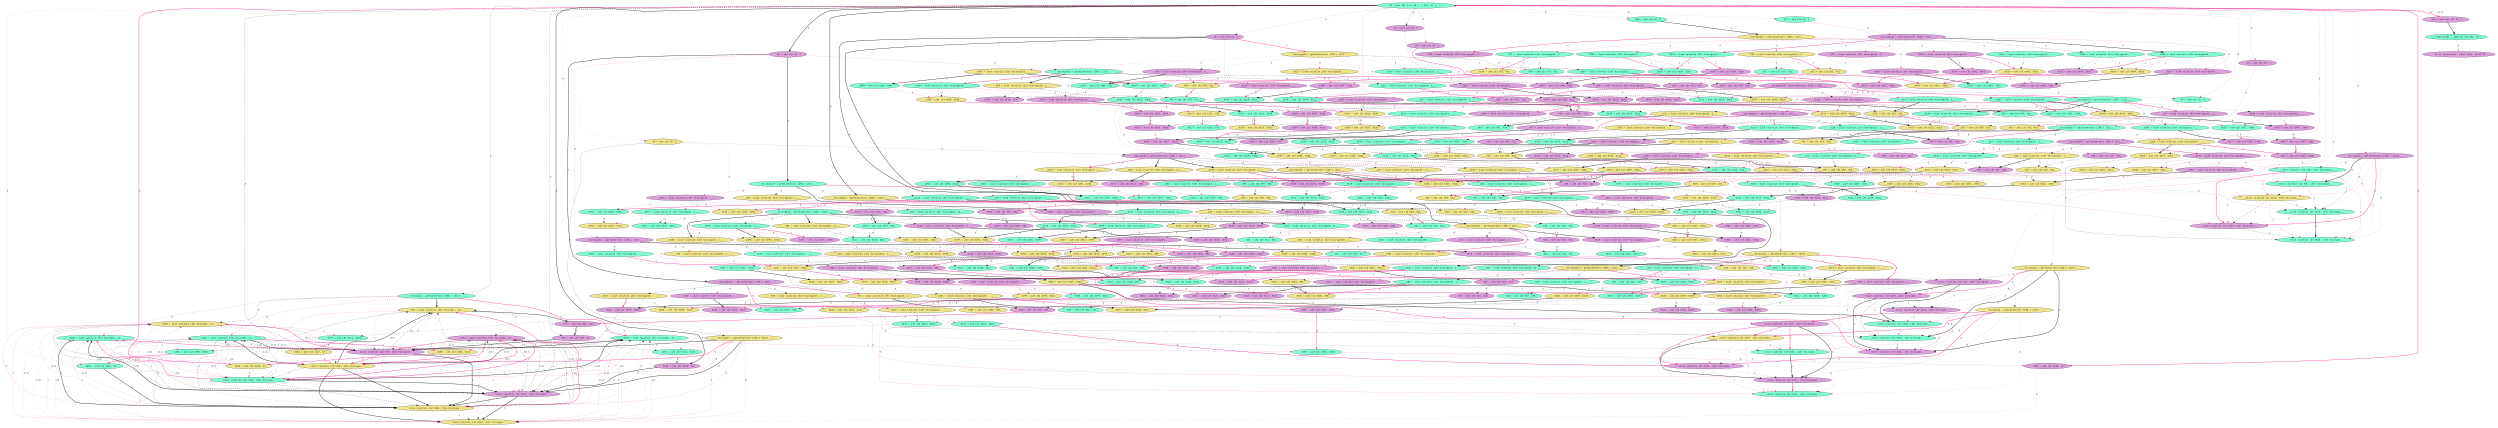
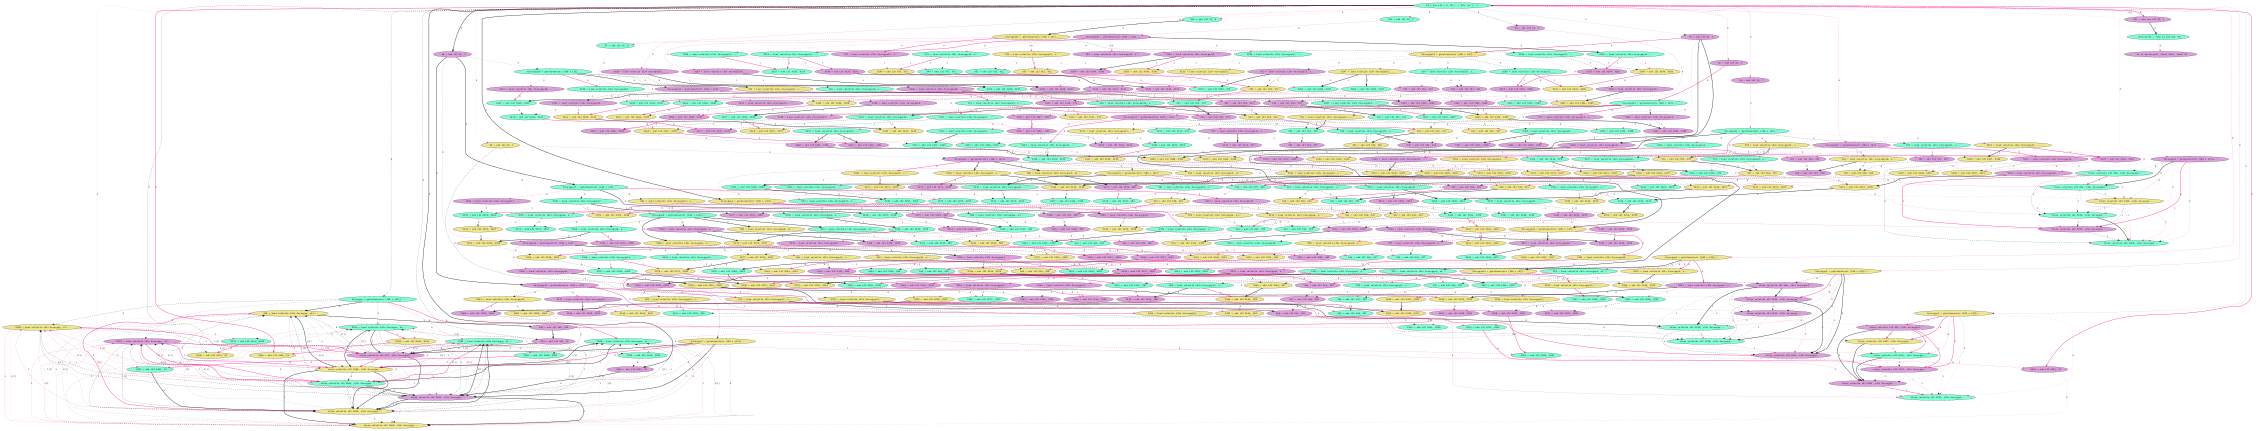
edge "%scevgep14 = getelementptr [100 x i32]..." -> "%7 = add i32 %2, 4": reversed
node "%269 = add i32 %268, %251": fillcolor aquamarine -> plum
edge "store volatile i32 %360, i32* %scevgep..." -> "%166 = load volatile i32* %scevgep, al...": now "%70 = add i32 %69, %2" -> "%166 = load volatile i32* %scevgep, al..."
